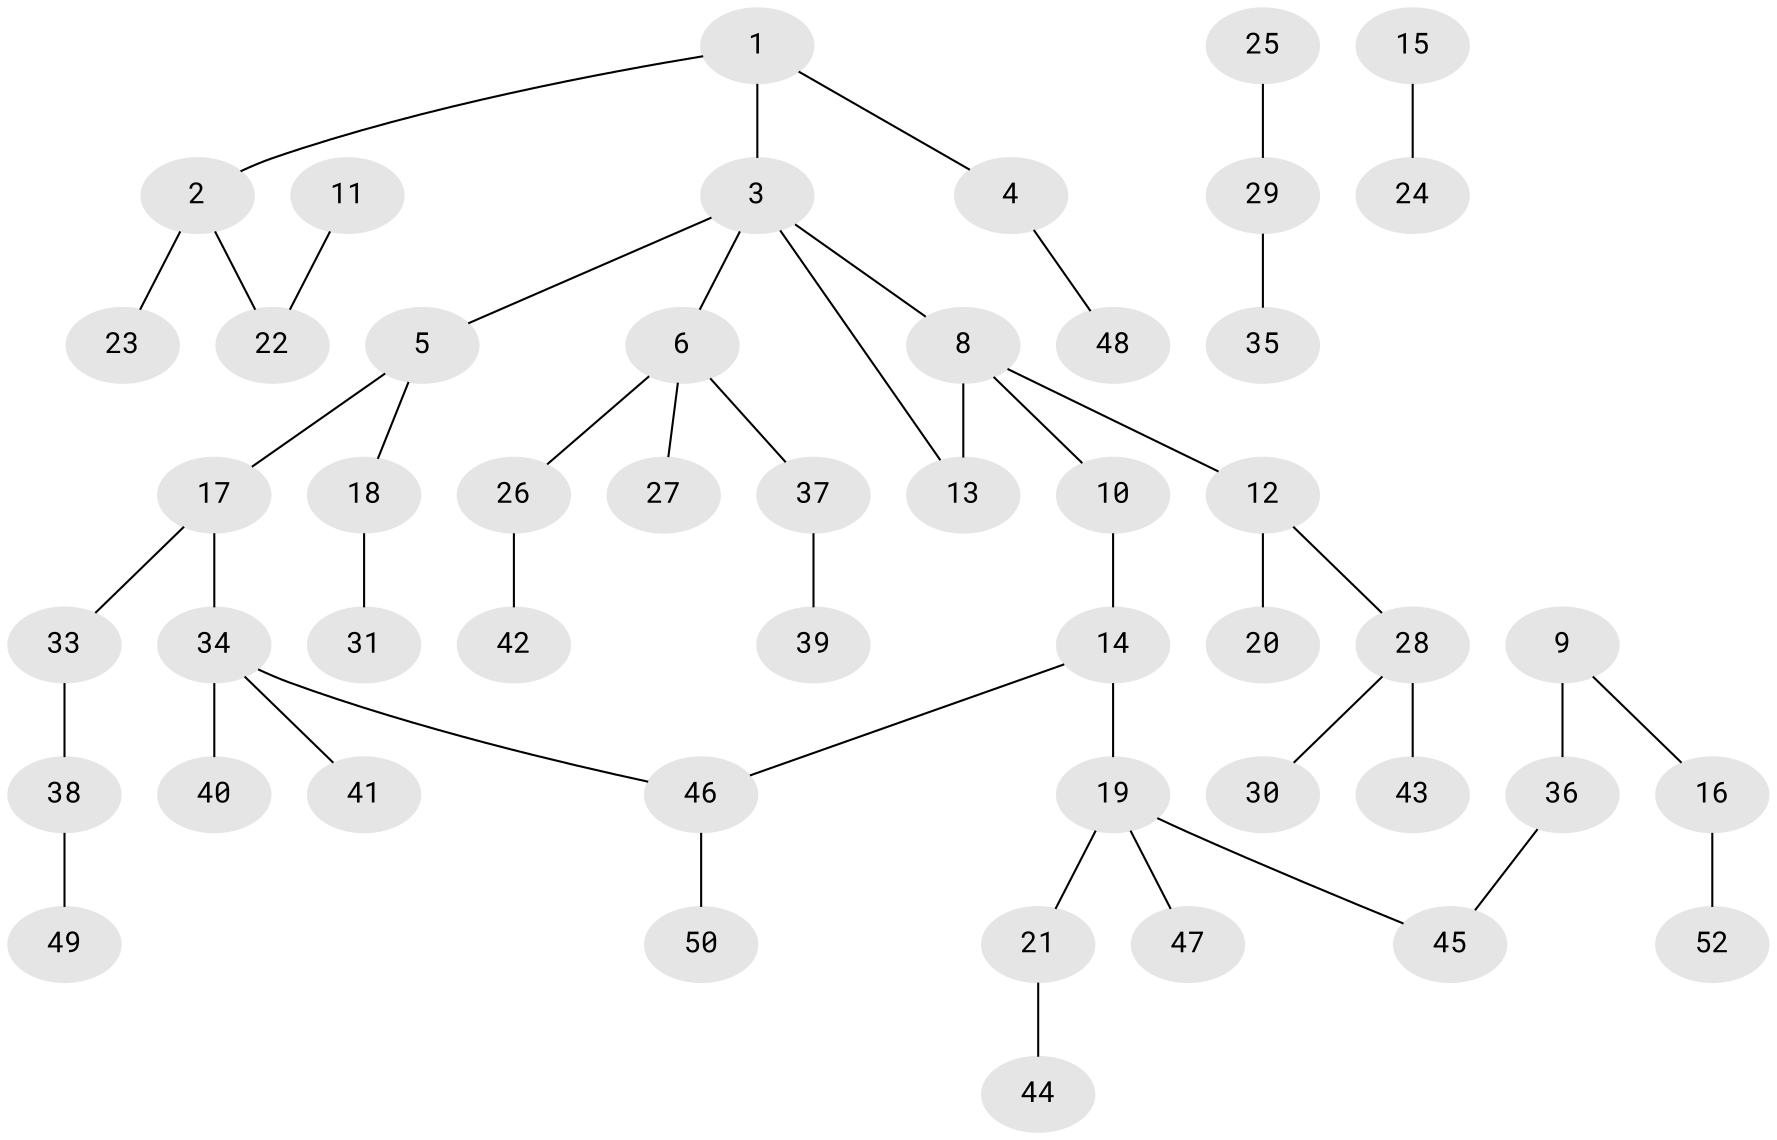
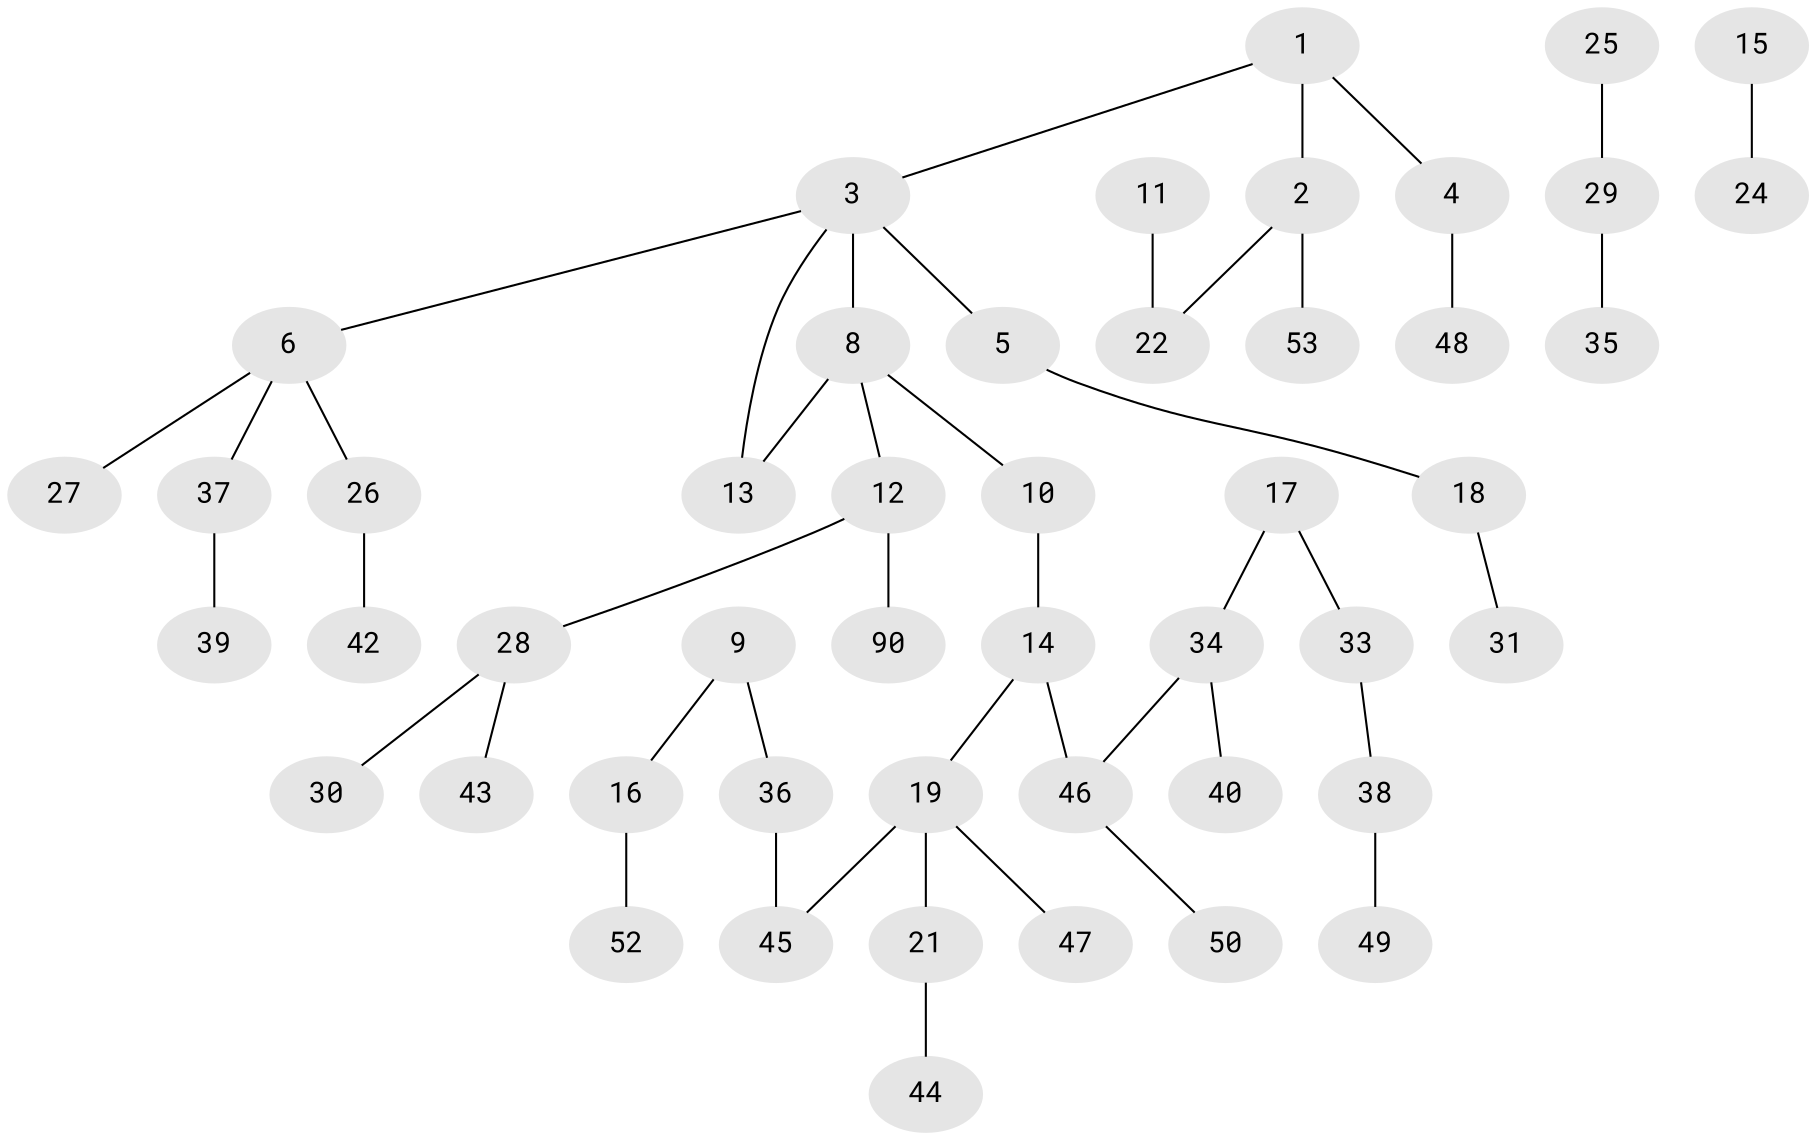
node "23": label "23" -> "53"
edge "5" -- "17": removed
node "20": label "20" -> "90"
node "41": removed
